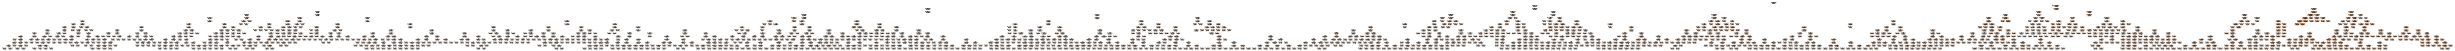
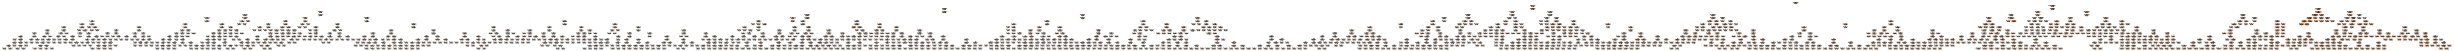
node "friedman_mse = 17.657": removed
